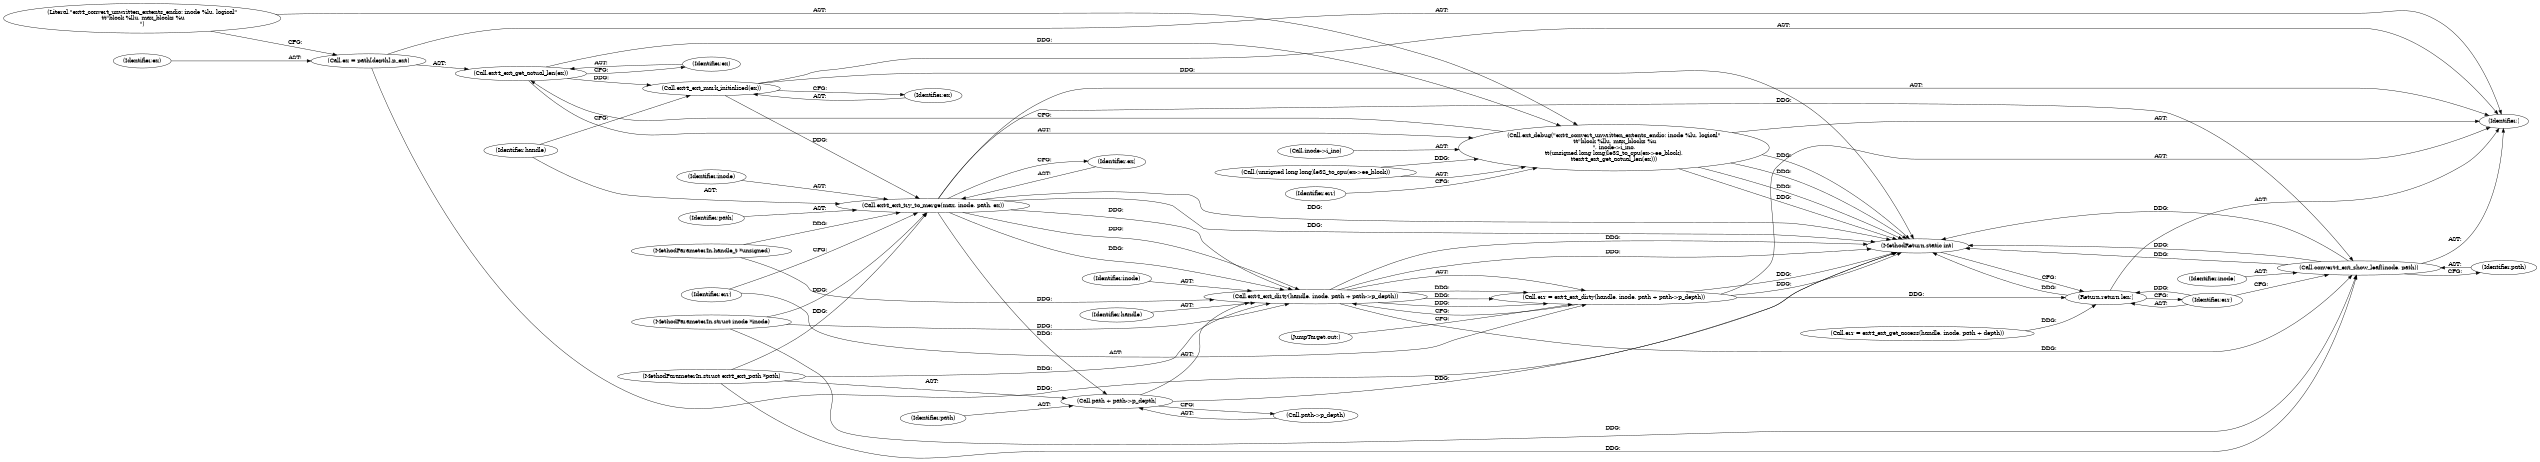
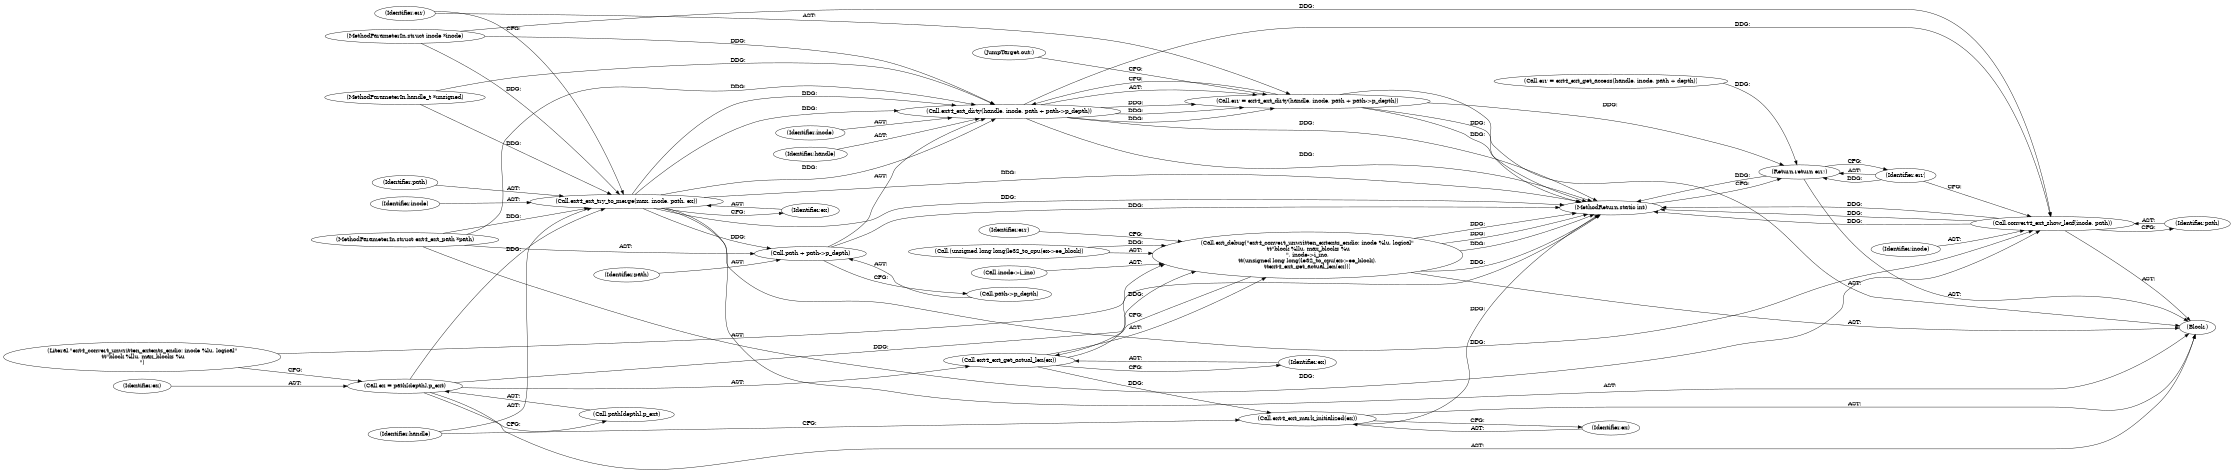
node "(Identifier,)": label "(Identifier,)" -> "(Block,)"
edge "(Call,ext4_ext_mark_initialized(ex))" -> "(Call,ext4_ext_try_to_merge(max, inode, path, ex))": now "(Call,ex = path[depth].p_ext)" -> "(Call,ext4_ext_try_to_merge(max, inode, path, ex))"
node "(Return,return len;)": label "(Return,return len;)" -> "(Return,return err;)"
node "(Call,path[depth].p_ext)": added
